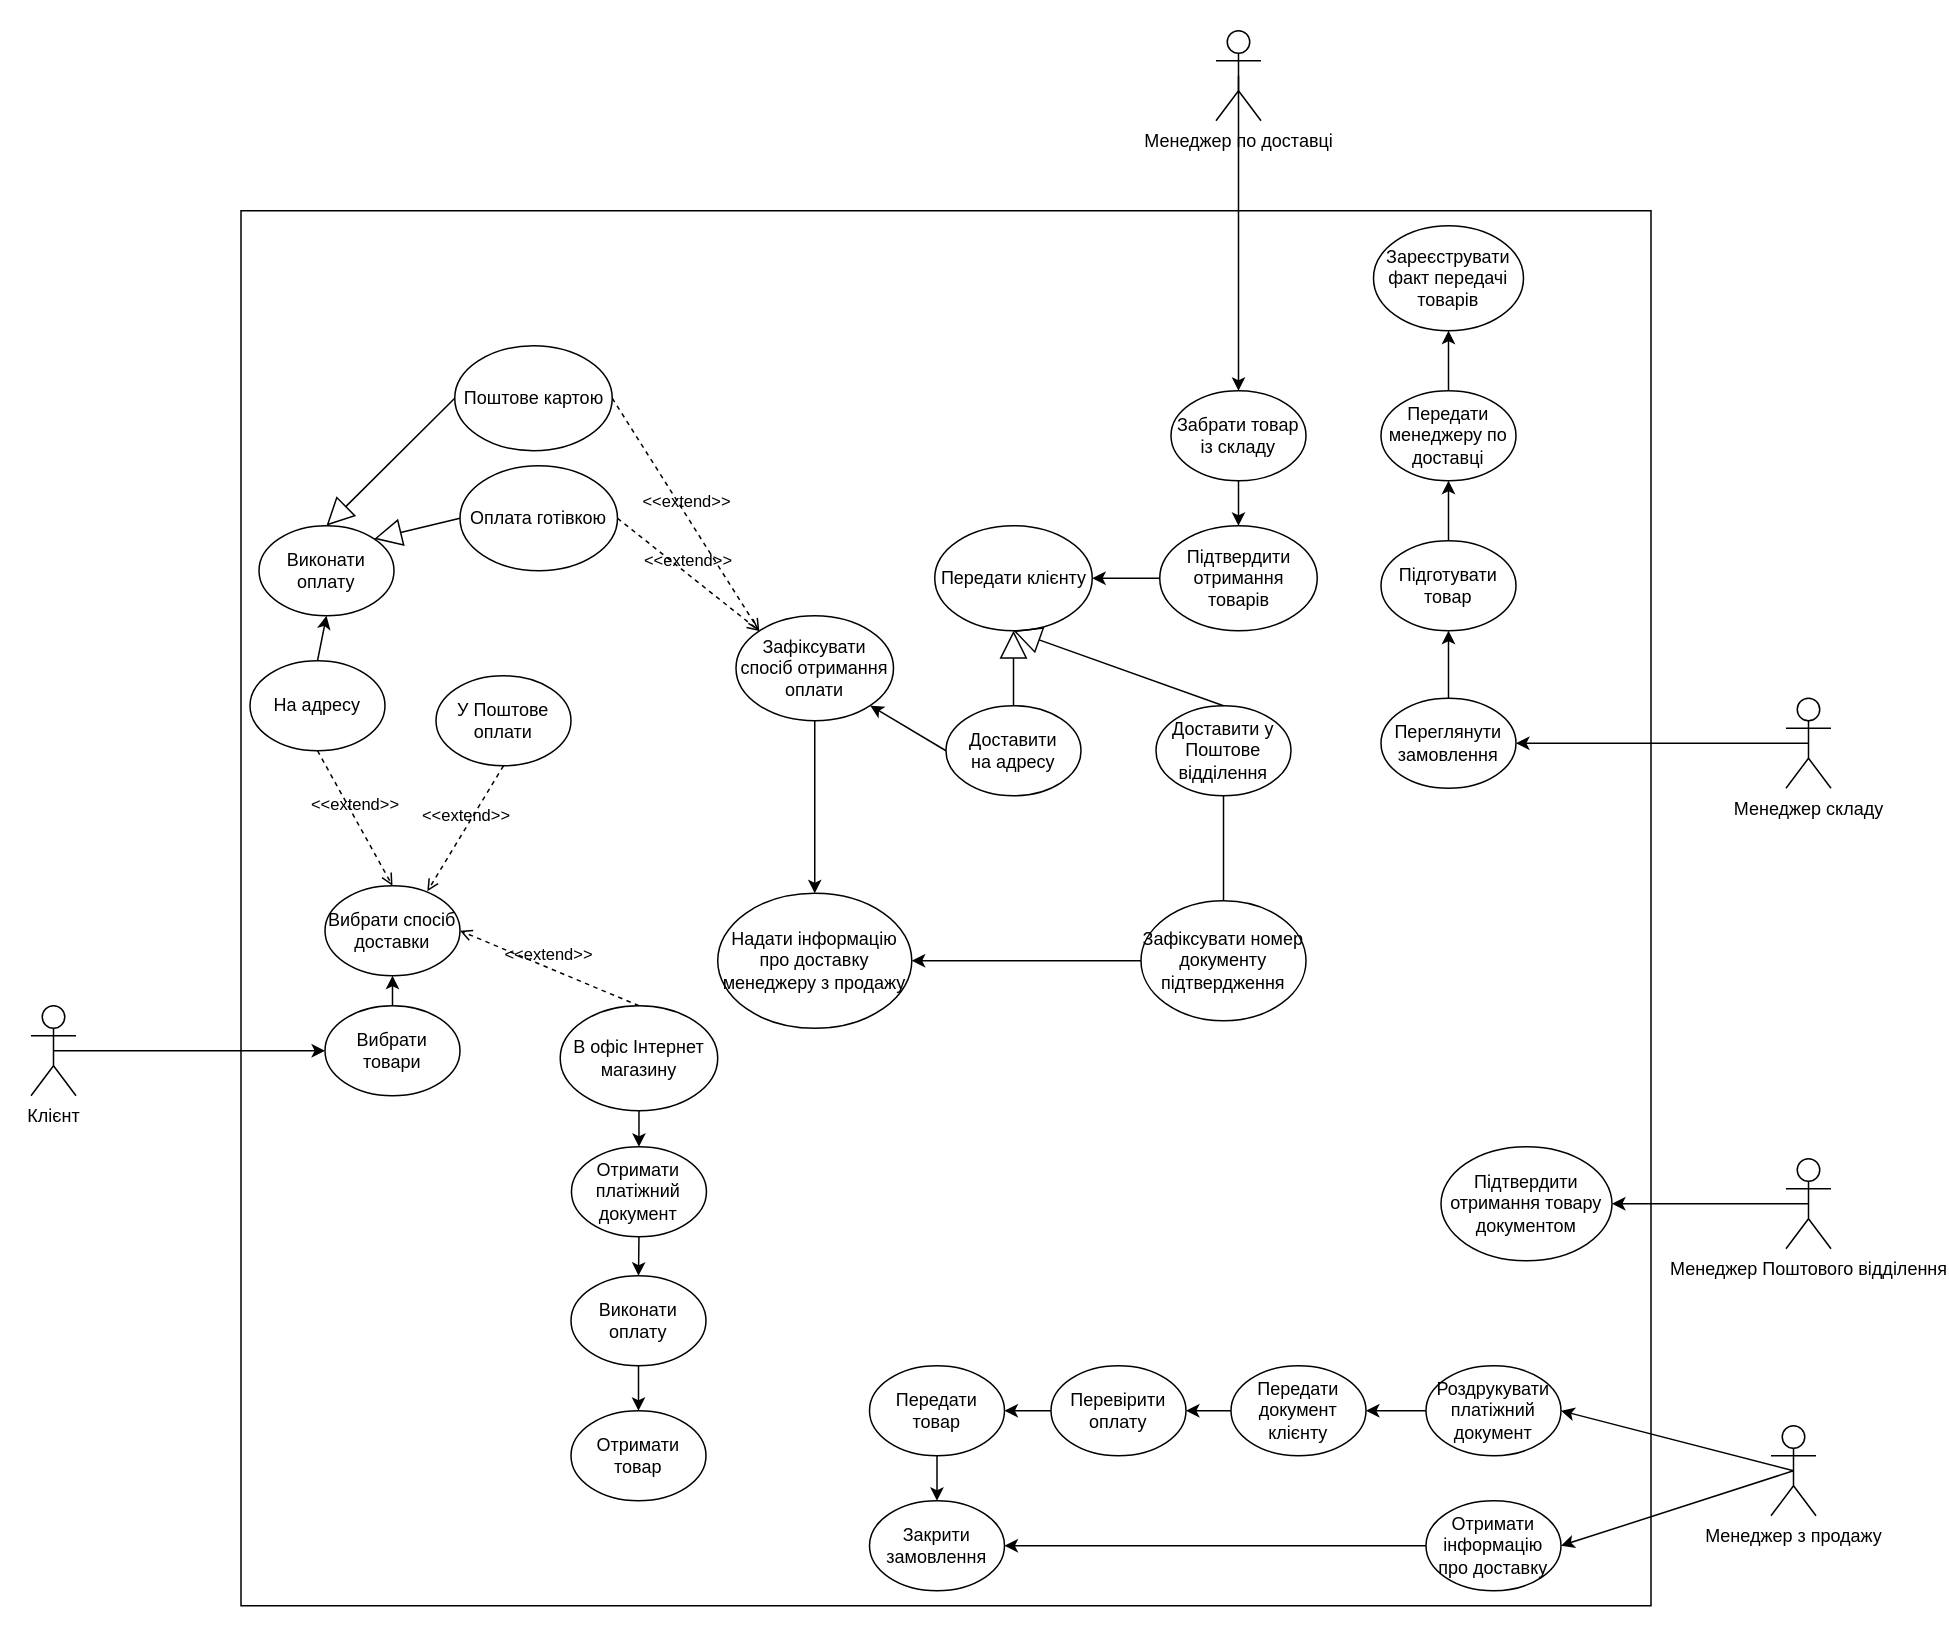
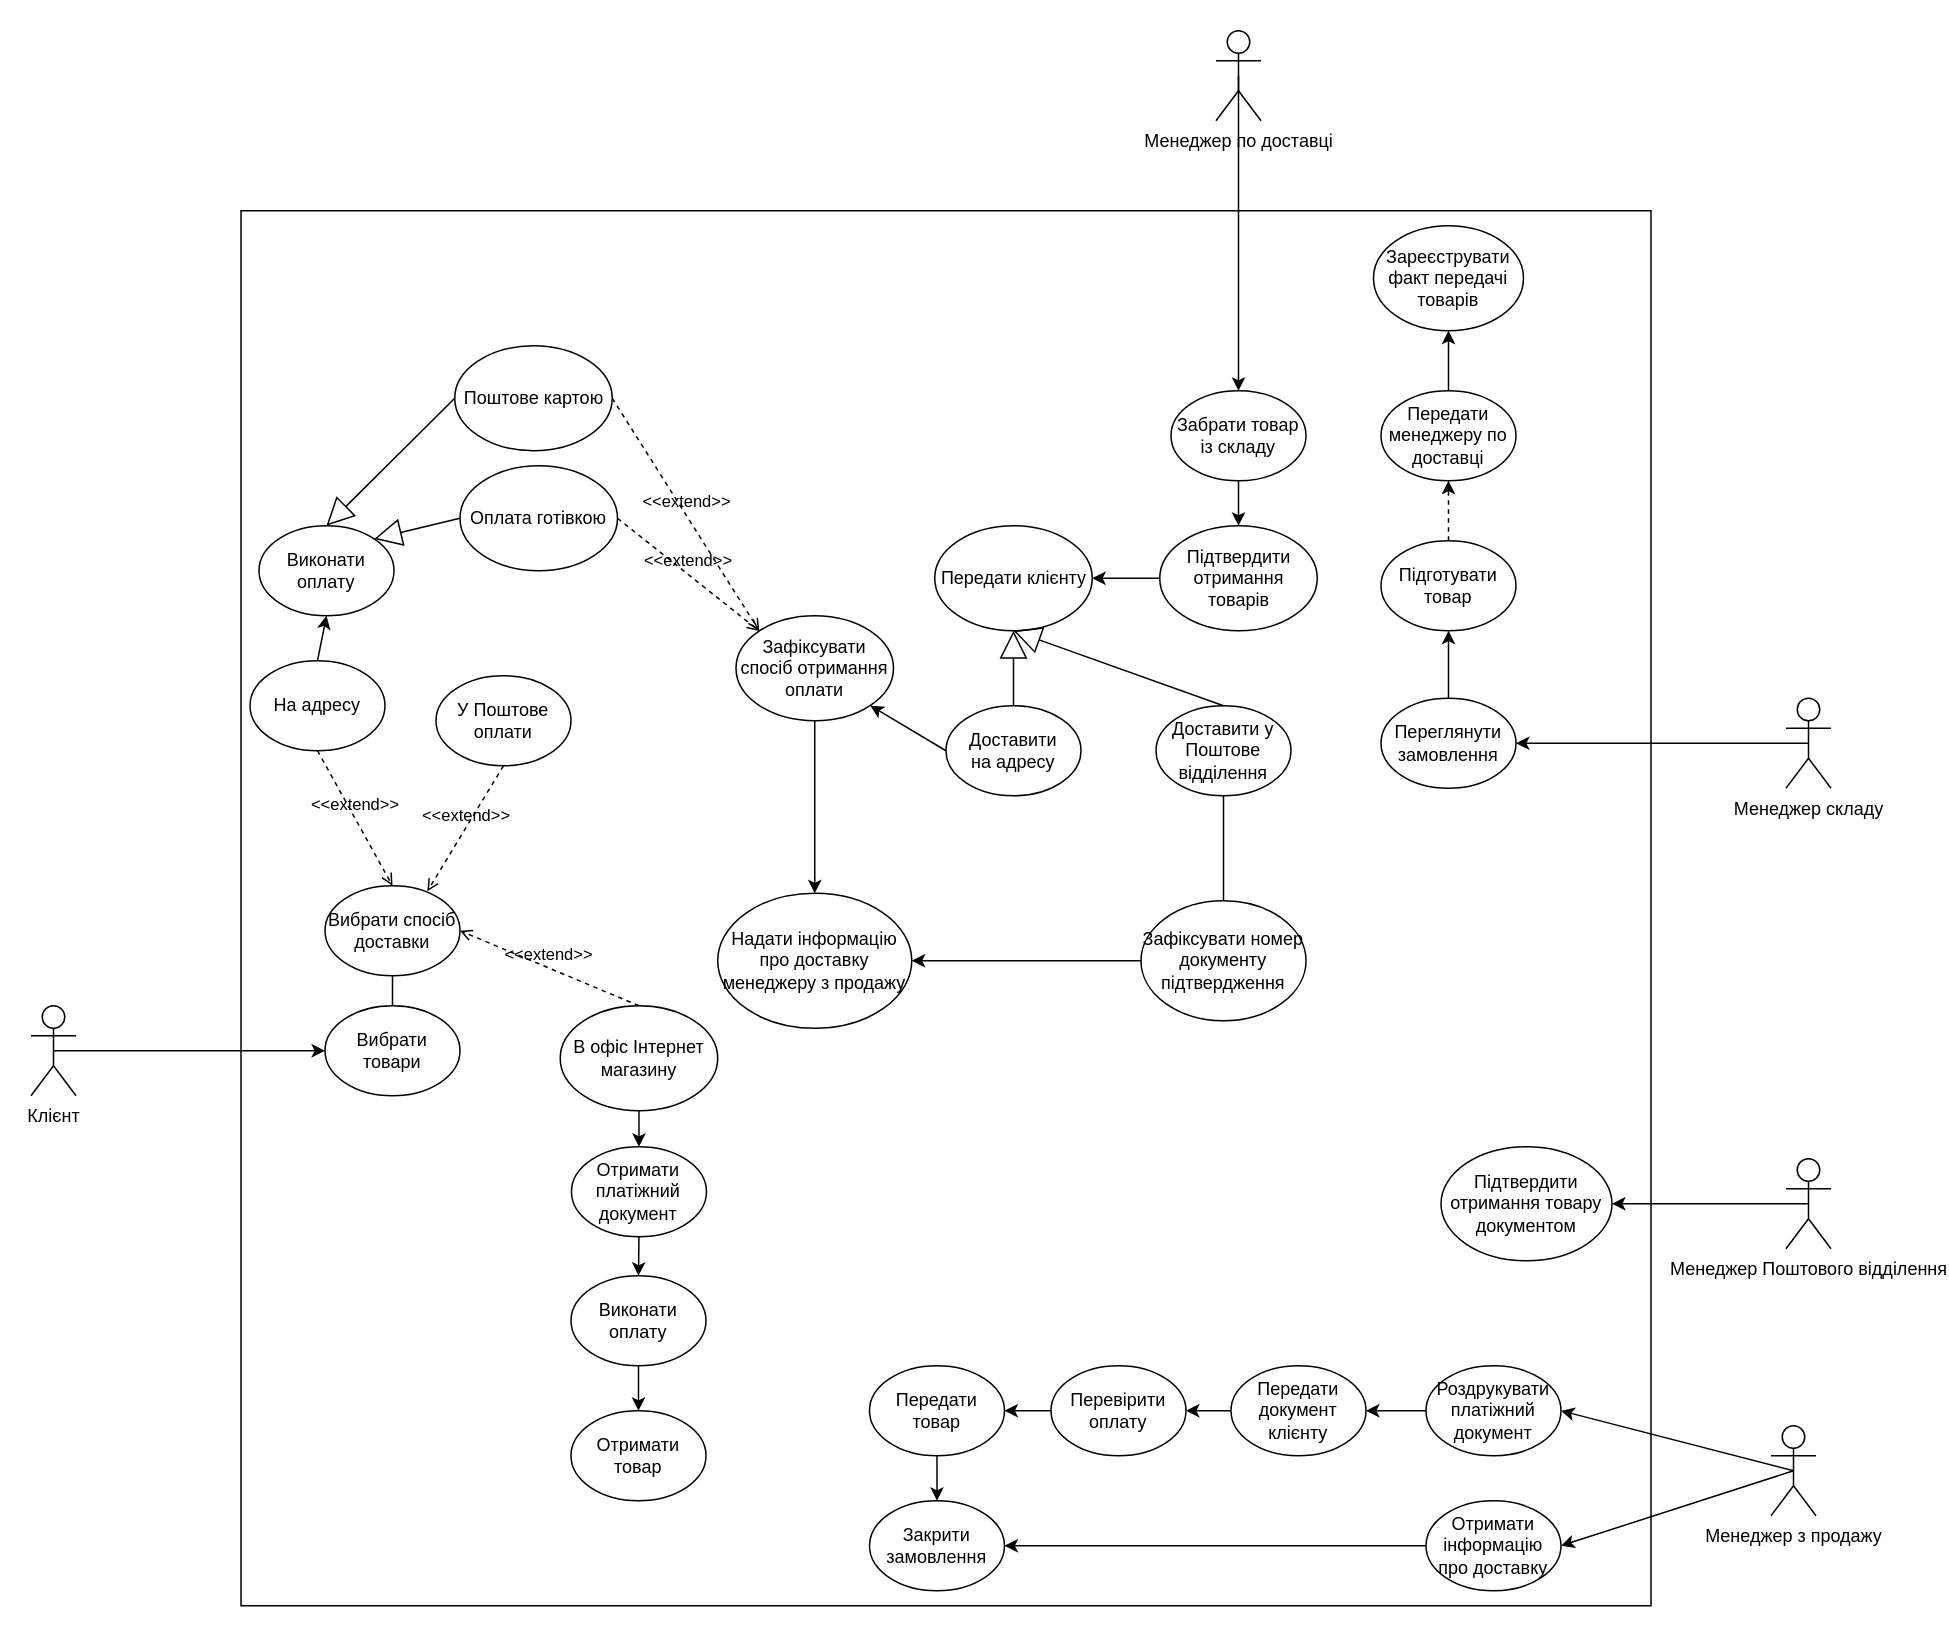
edge "Підготувати товар" -> "Передати менеджеру по доставці": style solid -> dashed
edge "Вибрати товари" -> "Вибрати спосіб доставки": arrowhead classic -> none
